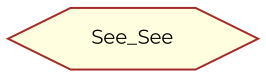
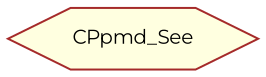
node "See_See": label "See_See" -> "CPpmd_See"
